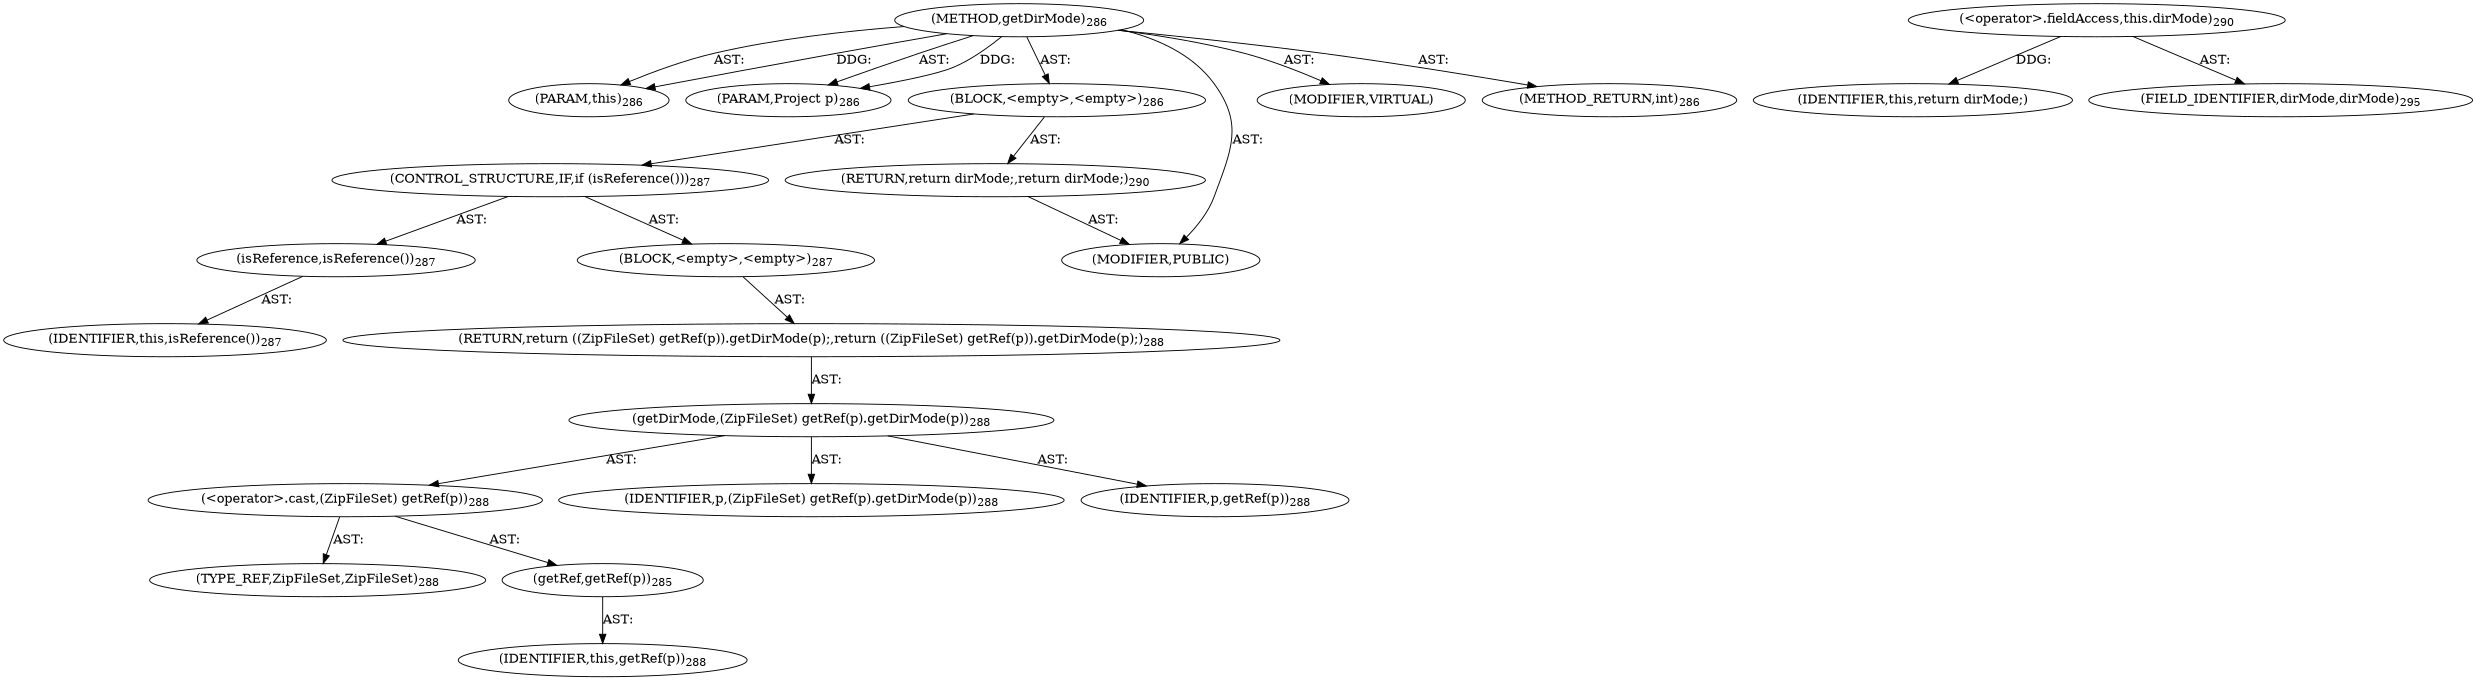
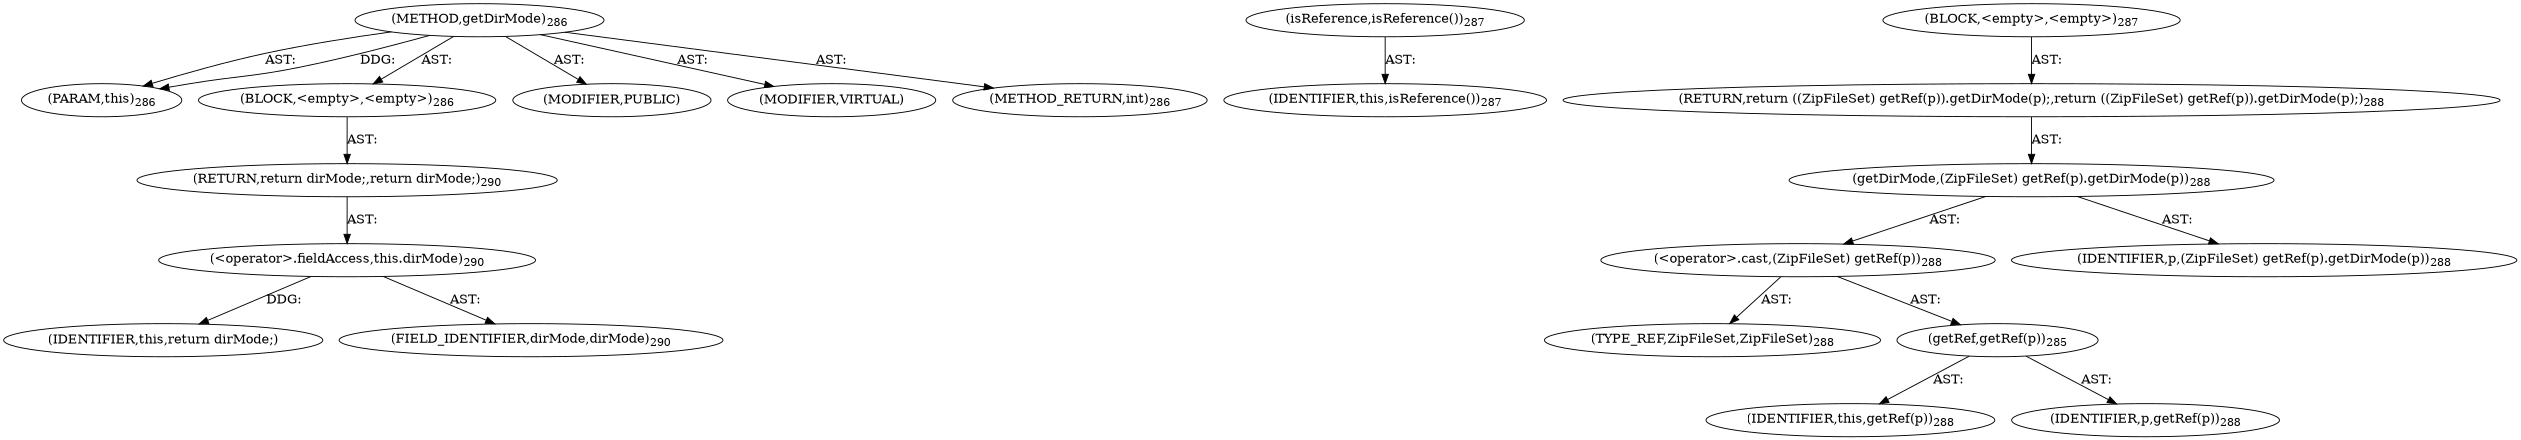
node "(FIELD_IDENTIFIER,dirMode,dirMode)": text "295" -> "290"
node "(PARAM,Project p)": removed
node "(CONTROL_STRUCTURE,IF,if (isReference()))": removed
edge "(RETURN,return dirMode;,return dirMode;)" -> "(MODIFIER,PUBLIC)": now "(RETURN,return dirMode;,return dirMode;)" -> "(<operator>.fieldAccess,this.dirMode)"
edge "(getDirMode,(ZipFileSet) getRef(p).getDirMode(p))" -> "(IDENTIFIER,p,getRef(p))": now "(getRef,getRef(p))" -> "(IDENTIFIER,p,getRef(p))"
